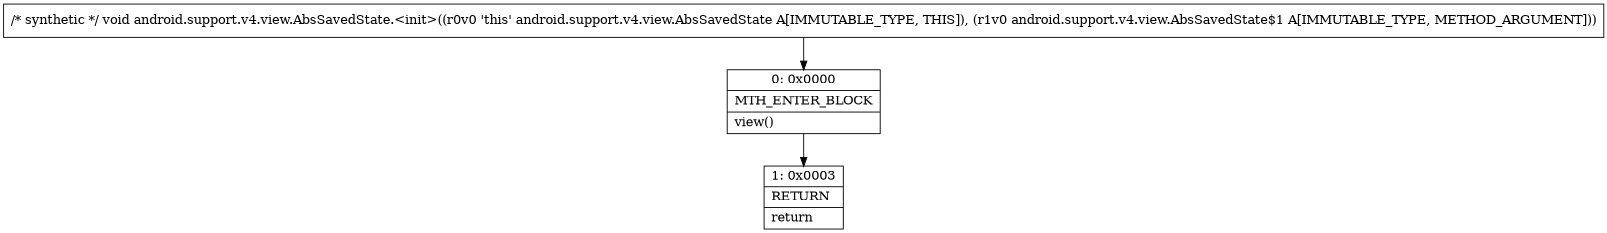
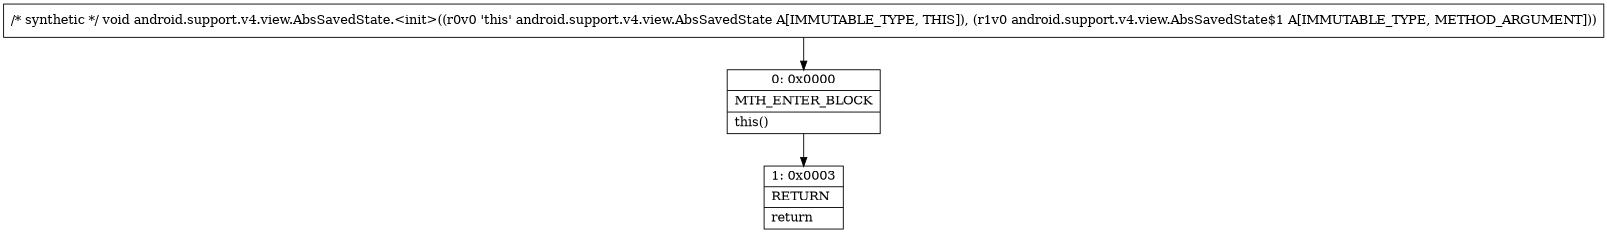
node "0: 0x0000": text "view()" -> "this()"
